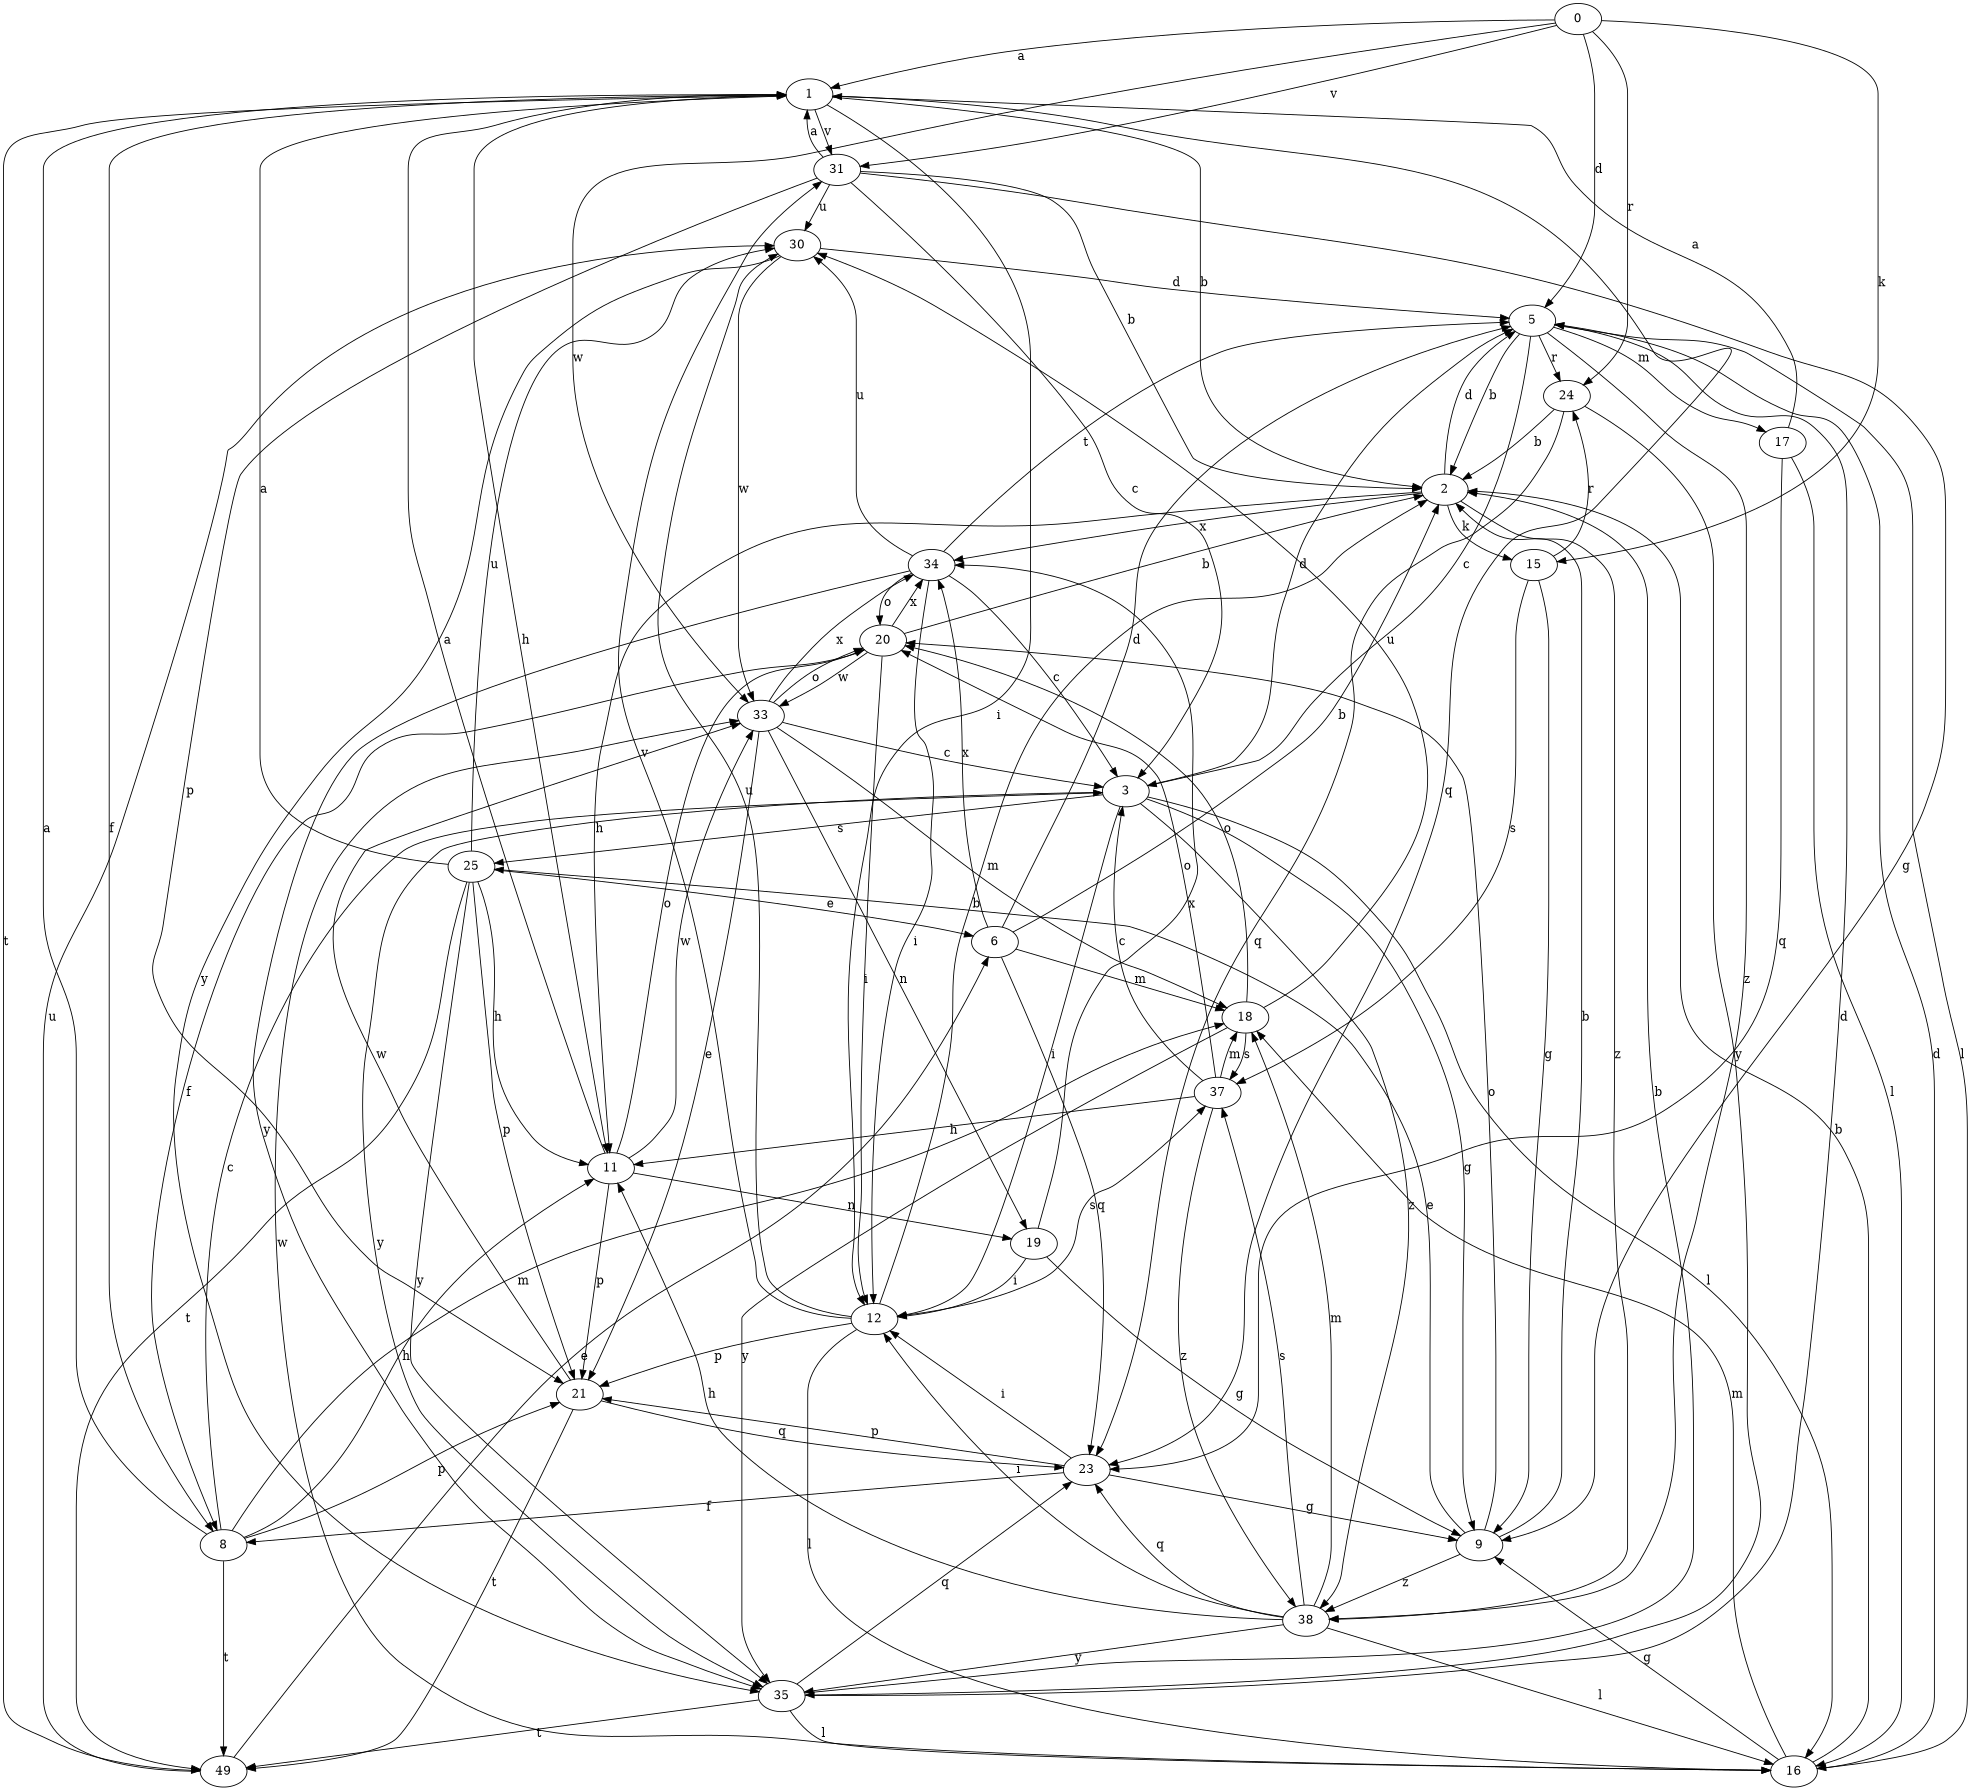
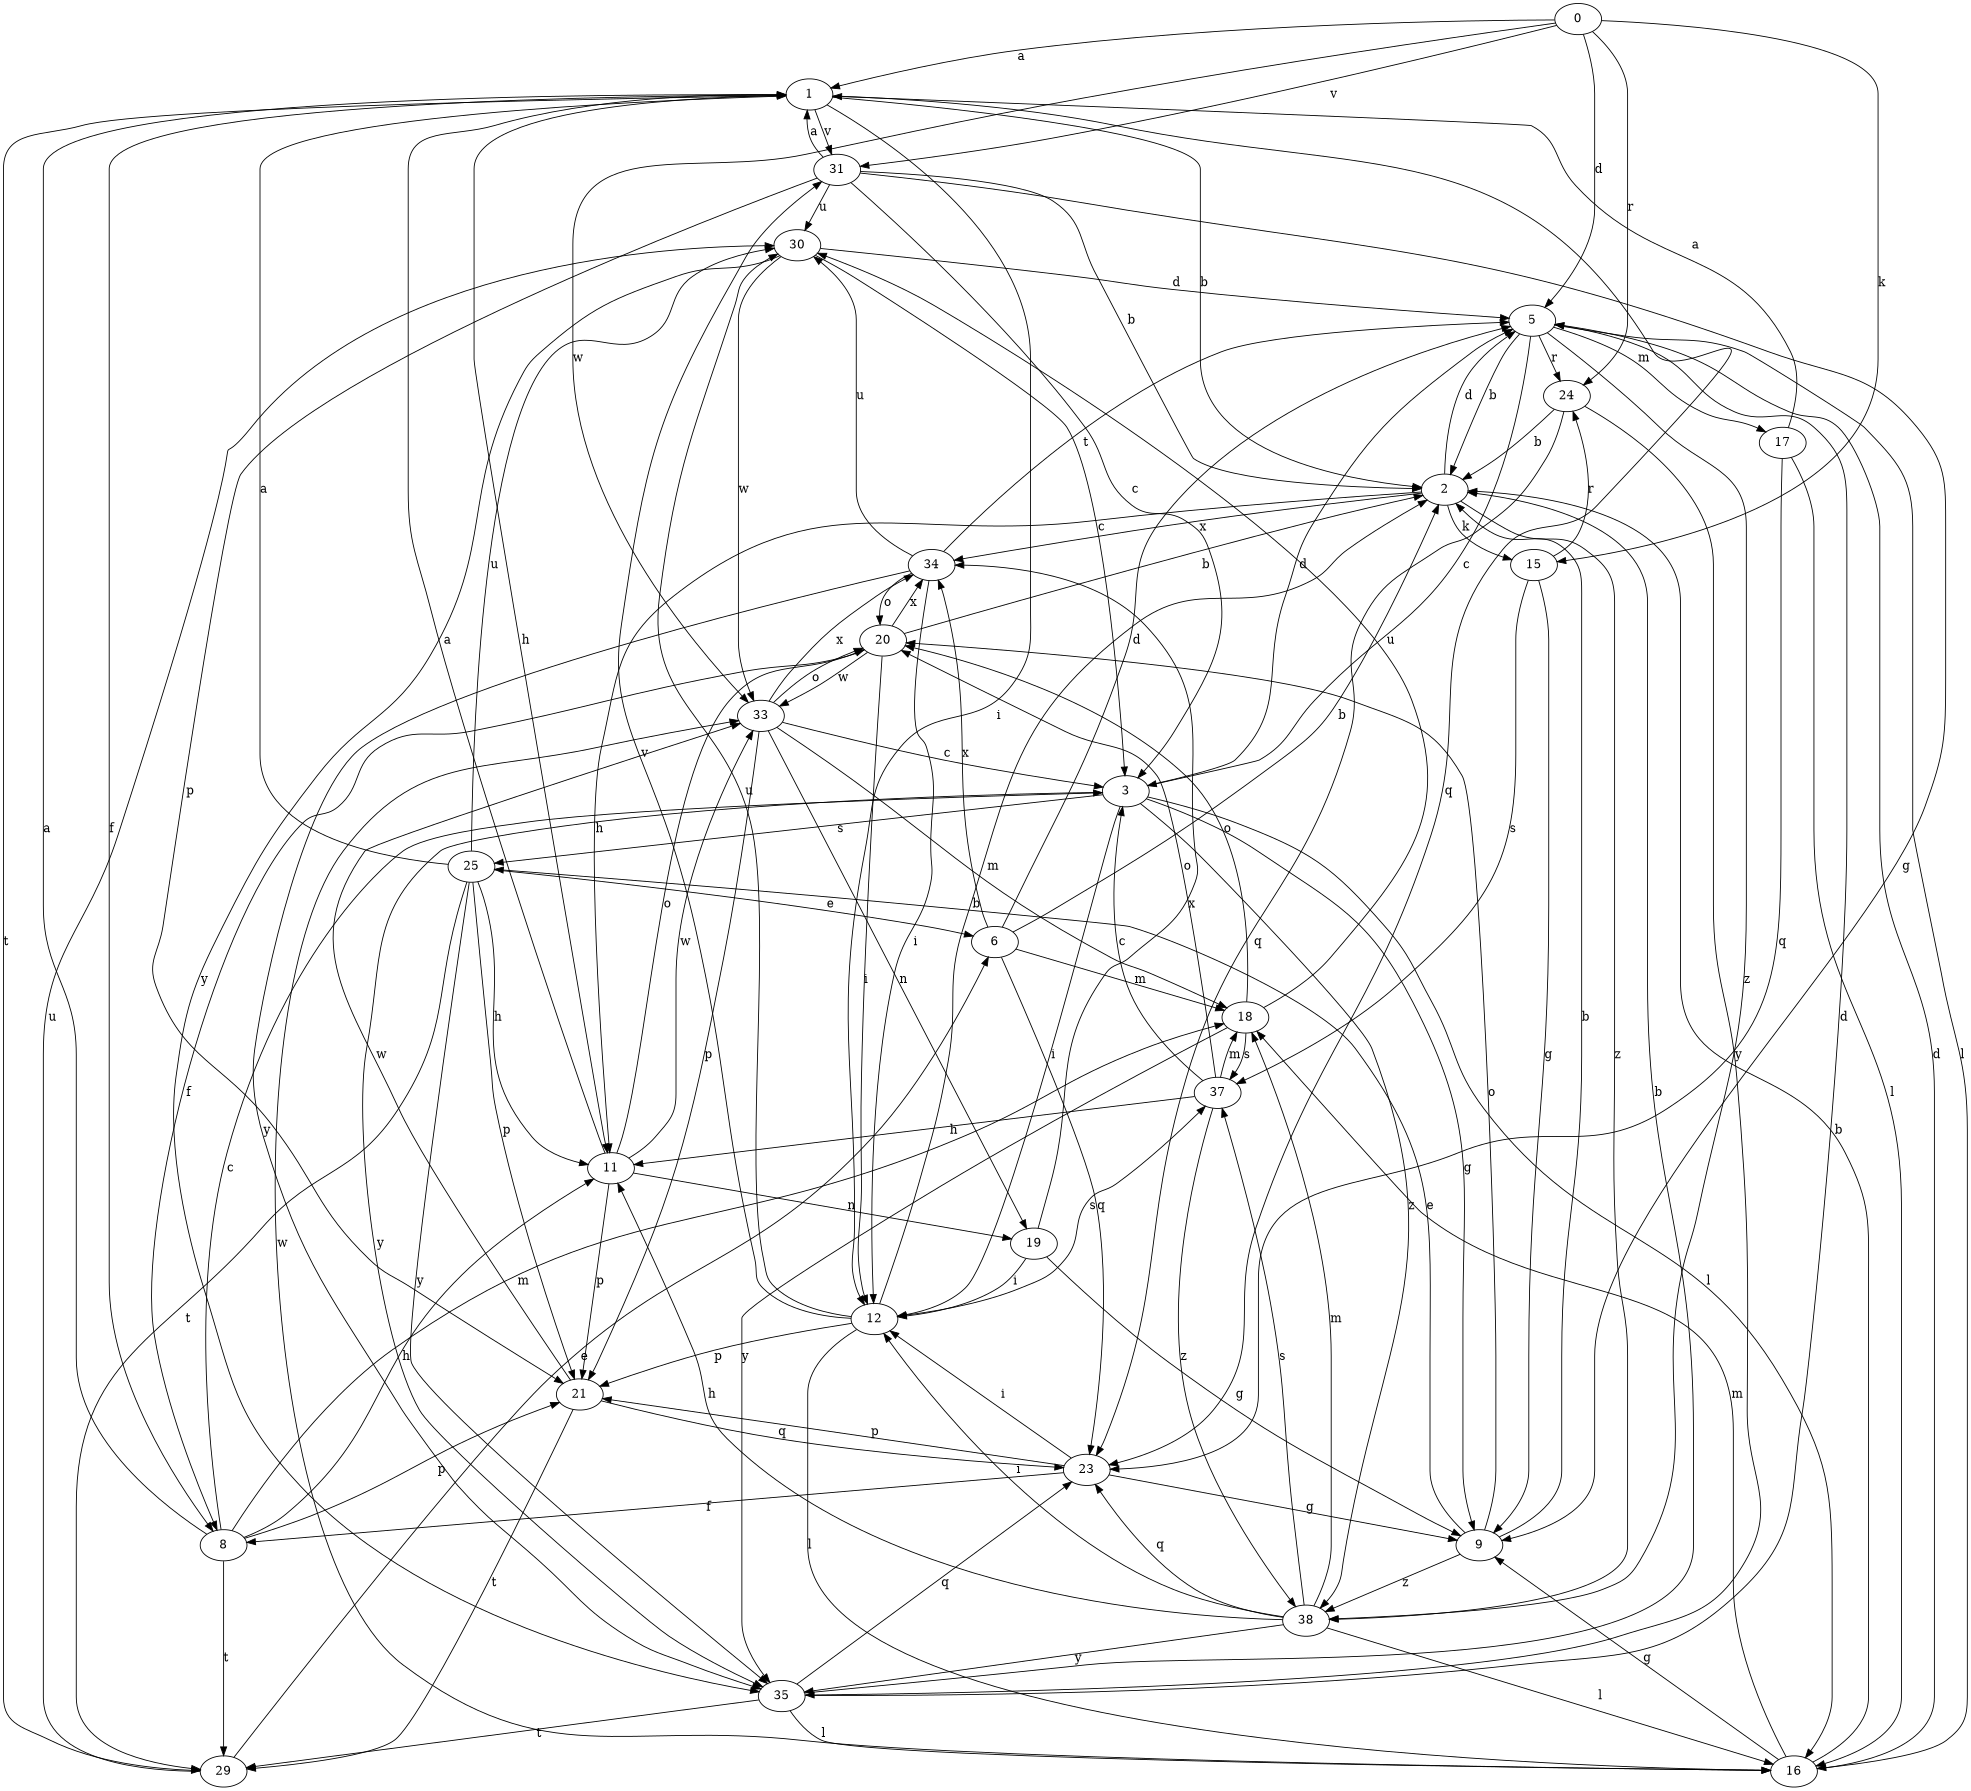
edge "34" -> "3": now "30" -> "3"
edge "33" -> "21": label "e" -> "p"
node "49": label "49" -> "29"
